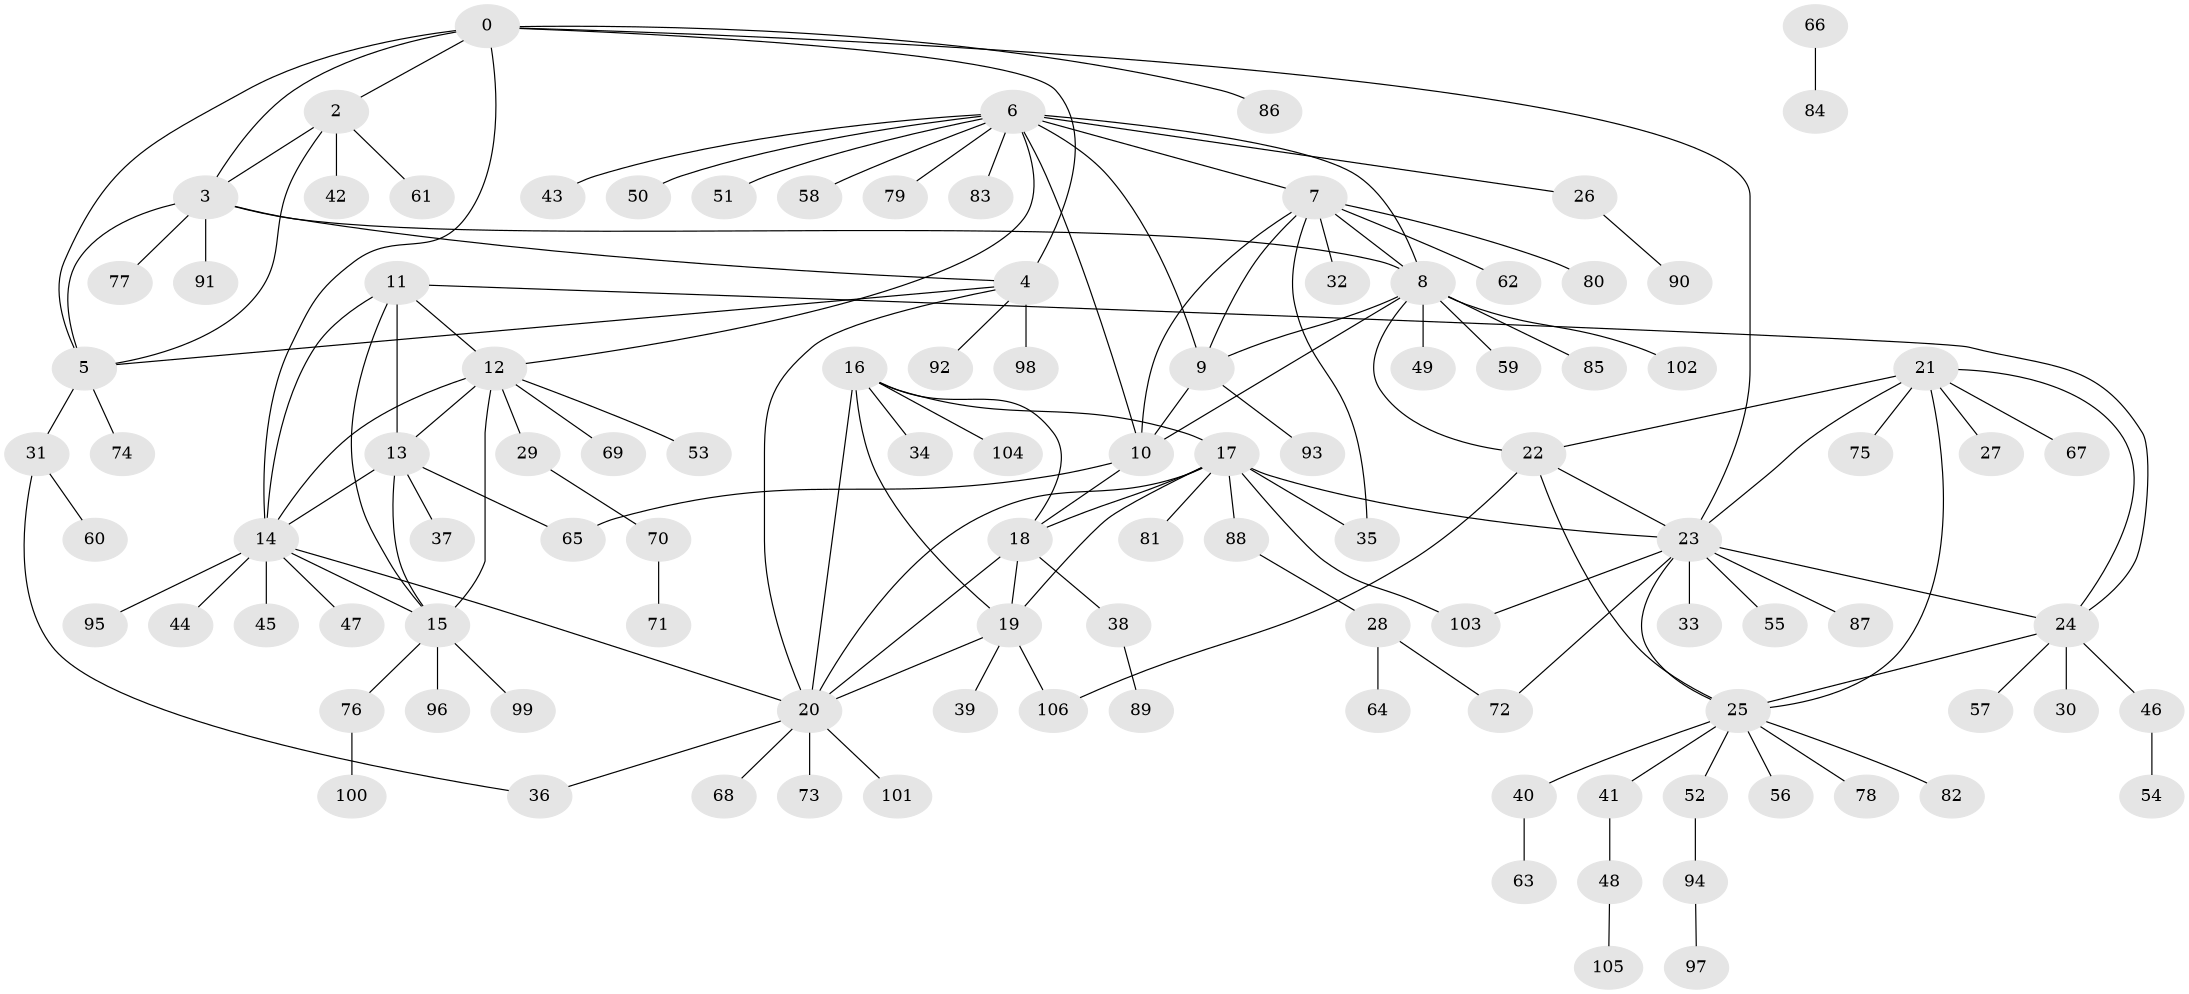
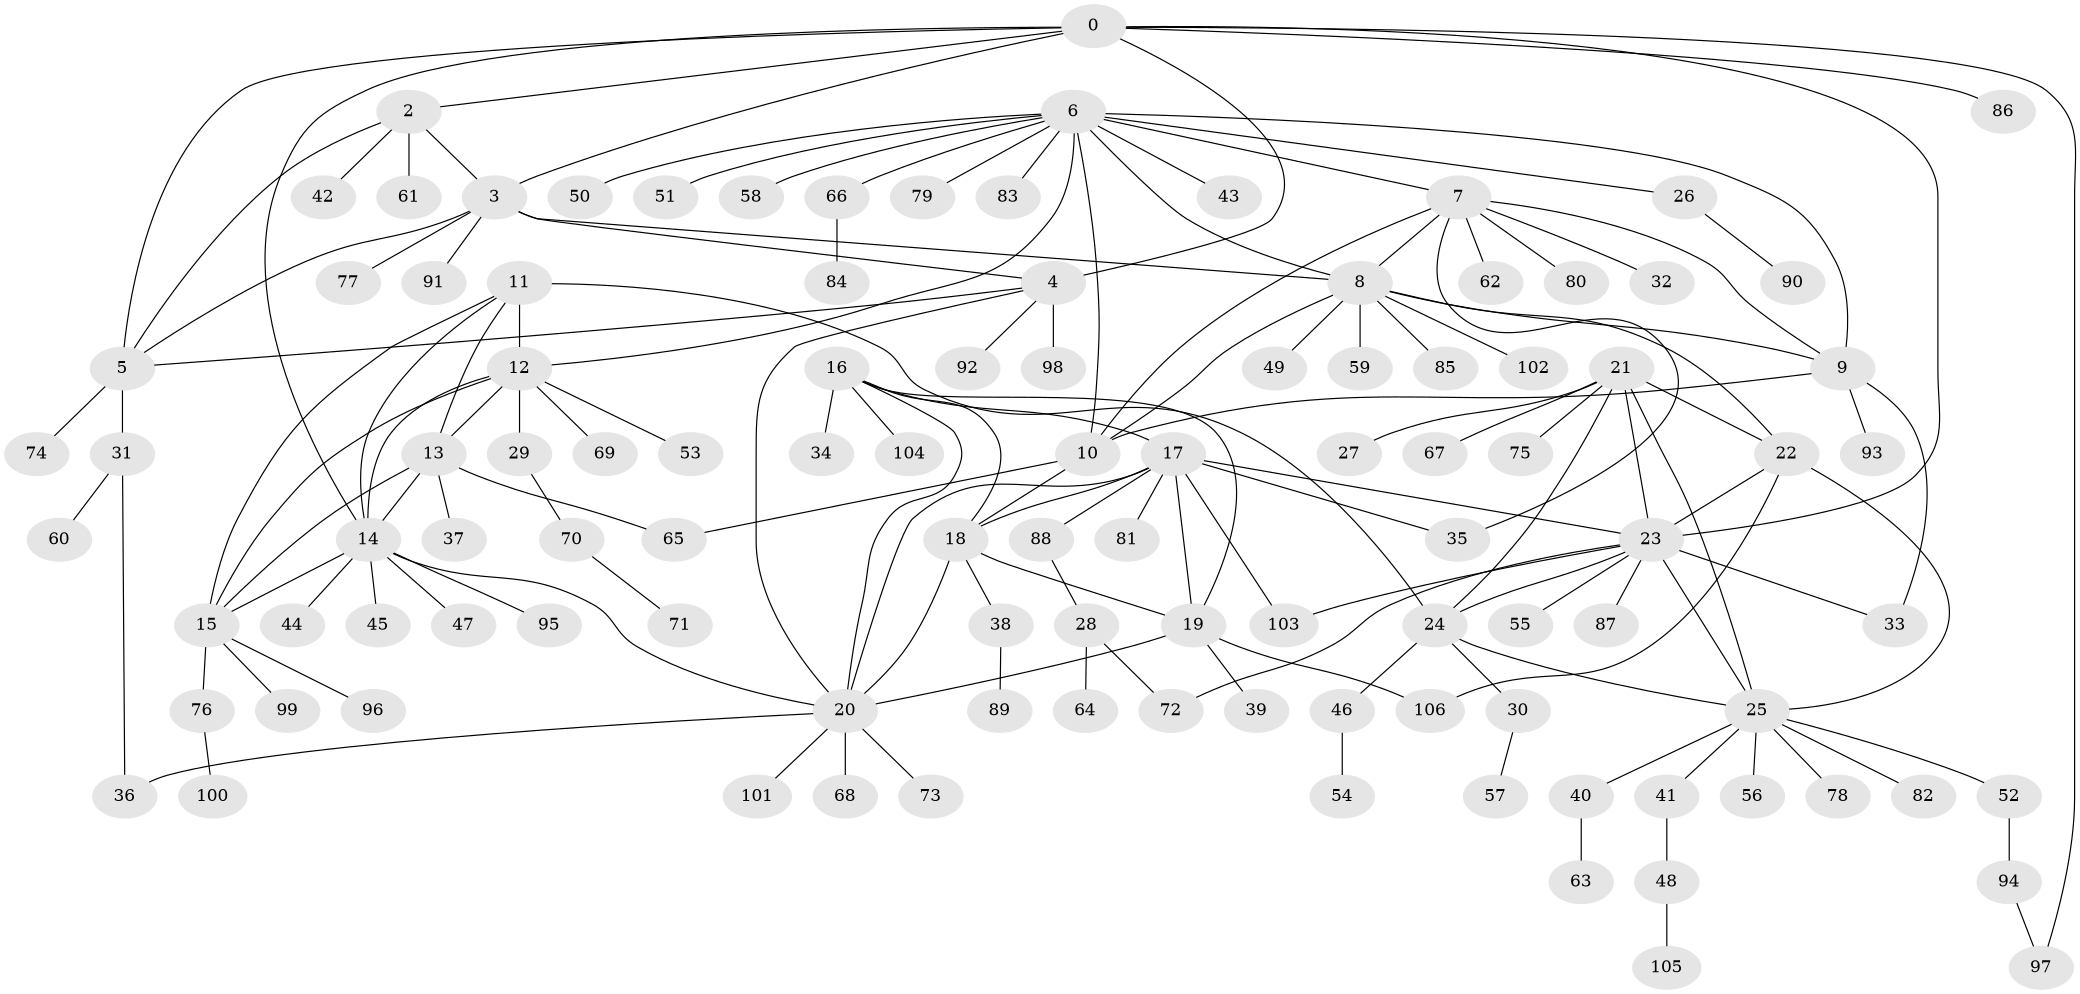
edge "0" -- "97": added
edge "6" -- "66": added
edge "9" -- "33": added
edge "24" -- "57": now "30" -- "57"
